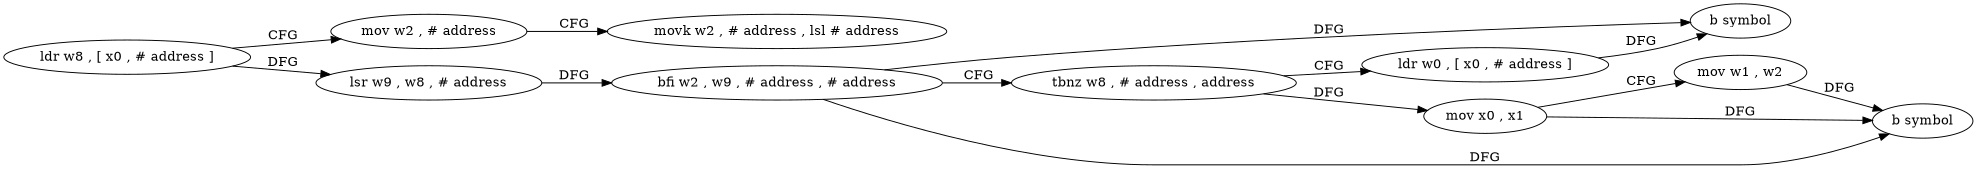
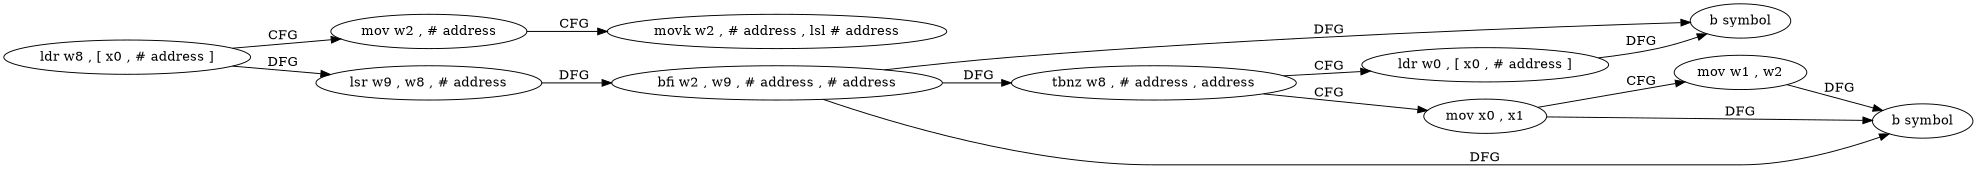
edge "bfi w2 , w9 , # address , # address" -> "tbnz w8 , # address , address": label "CFG" -> "DFG"
edge "tbnz w8 , # address , address" -> "mov x0 , x1": label "DFG" -> "CFG"
